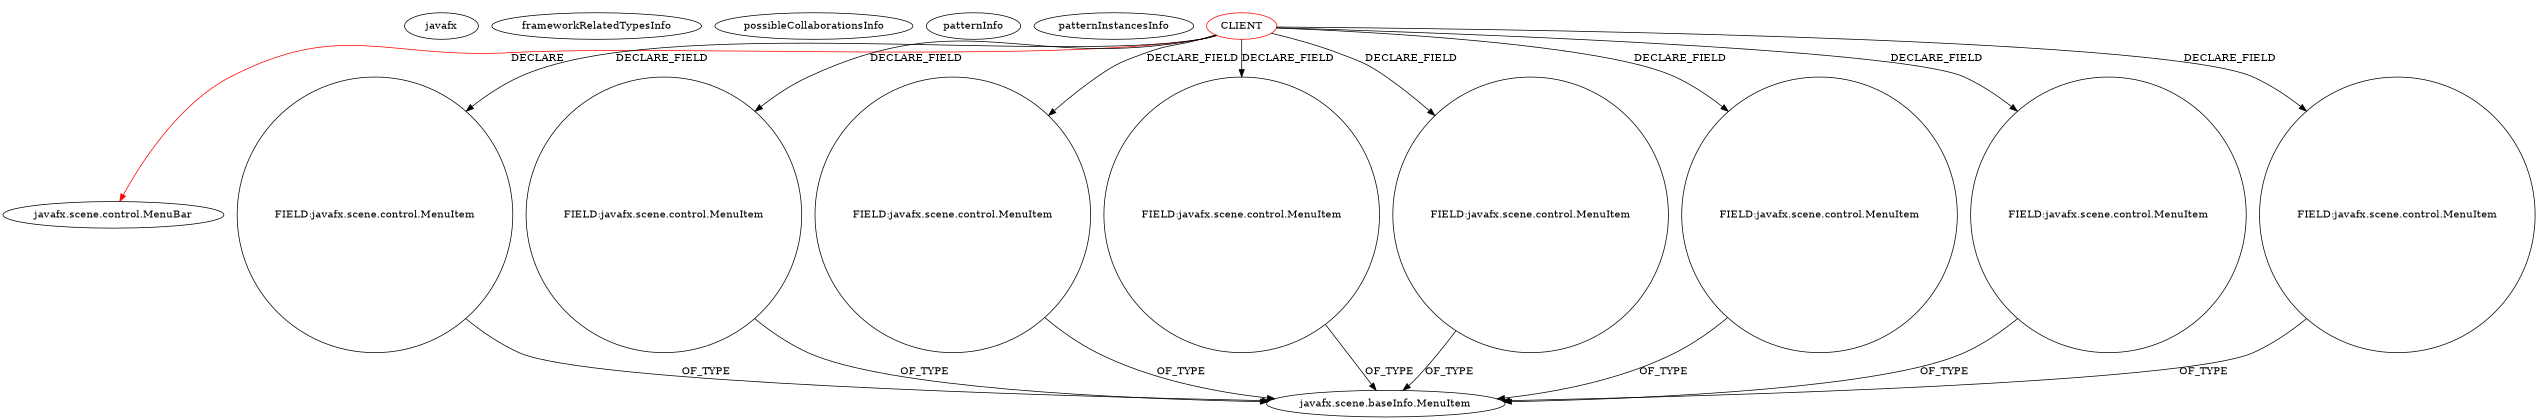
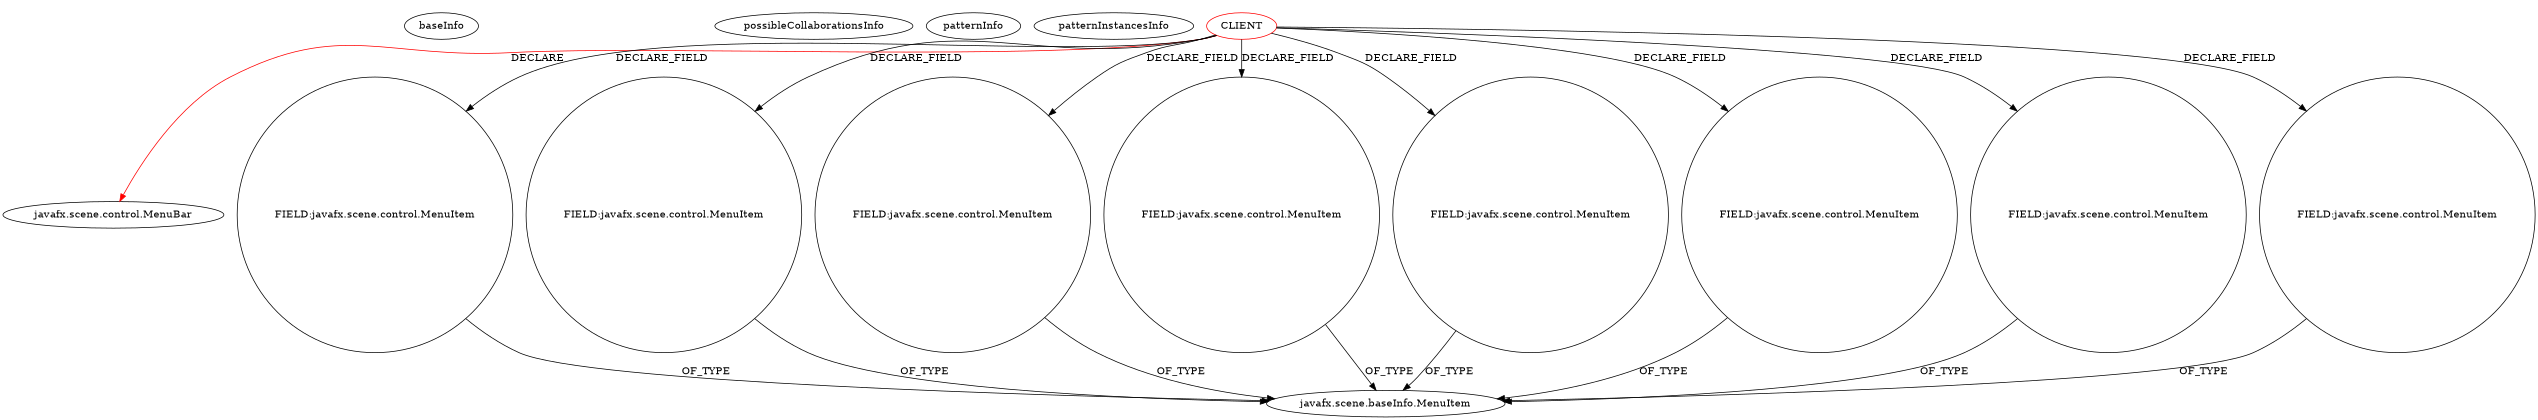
node "javafx": label "javafx" -> "baseInfo"
node "frameworkRelatedTypesInfo": removed
